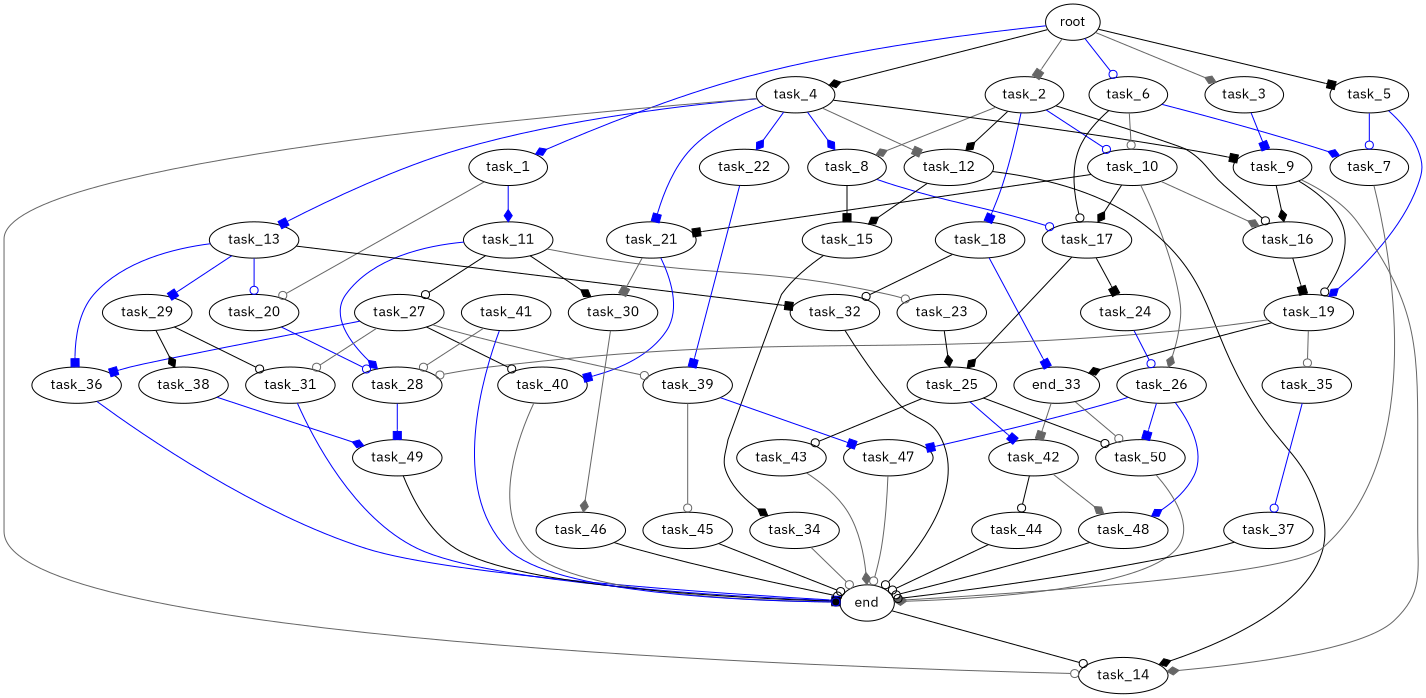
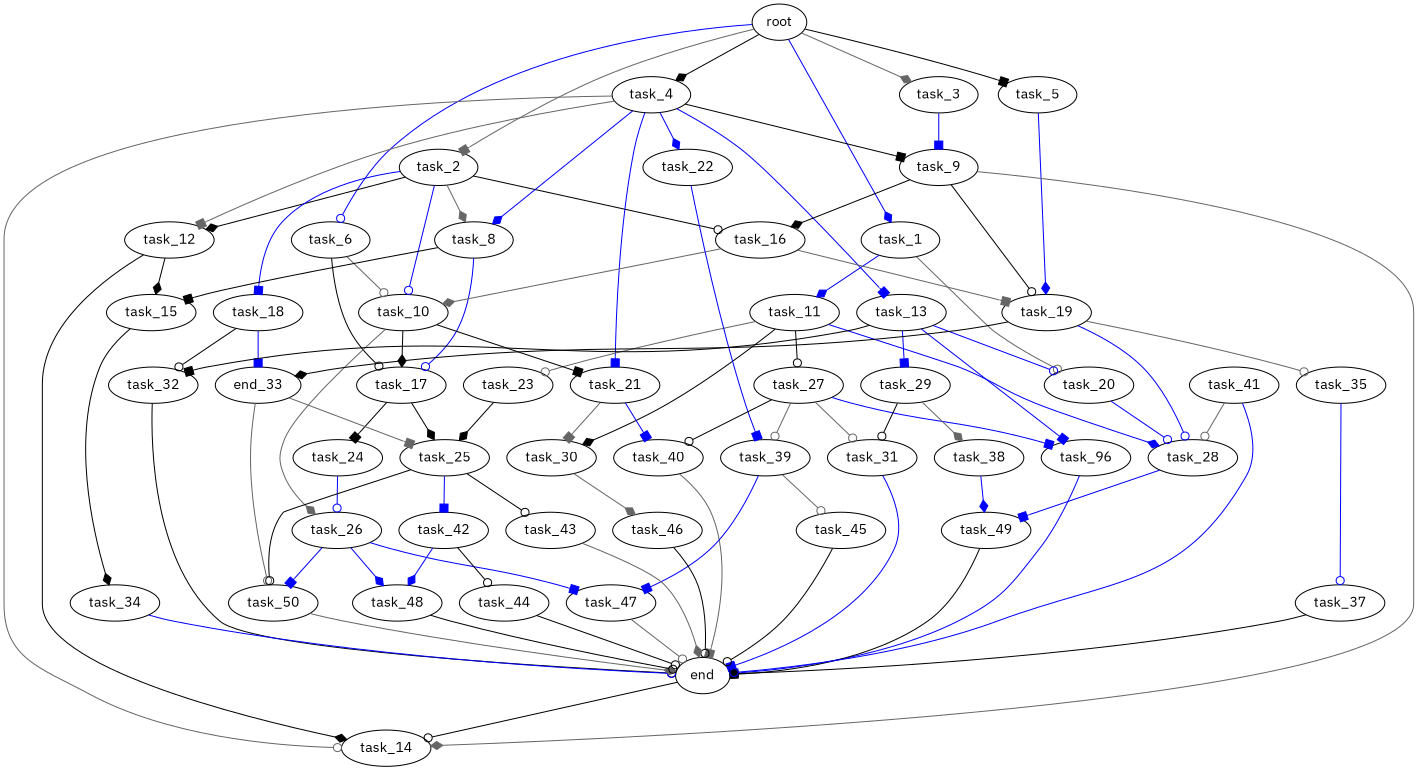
node "task_7": removed
edge "task_10" -> "task_16": reversed
edge "task_16" -> "task_19": color black -> gray40
edge "task_29" -> "task_38": color black -> gray40
edge "task_19" -> "task_28": color gray40 -> blue
node "task_36": label "task_36" -> "task_96"
edge "end_33" -> "task_42": now "end_33" -> "task_25"
edge "task_42" -> "task_48": color gray40 -> blue
edge "task_34" -> "end": color gray40 -> blue
